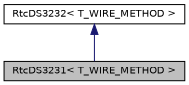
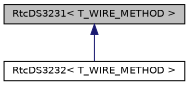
edge "RtcDS3231< T_WIRE_METHOD >" -> "RtcDS3232< T_WIRE_METHOD >": reversed
